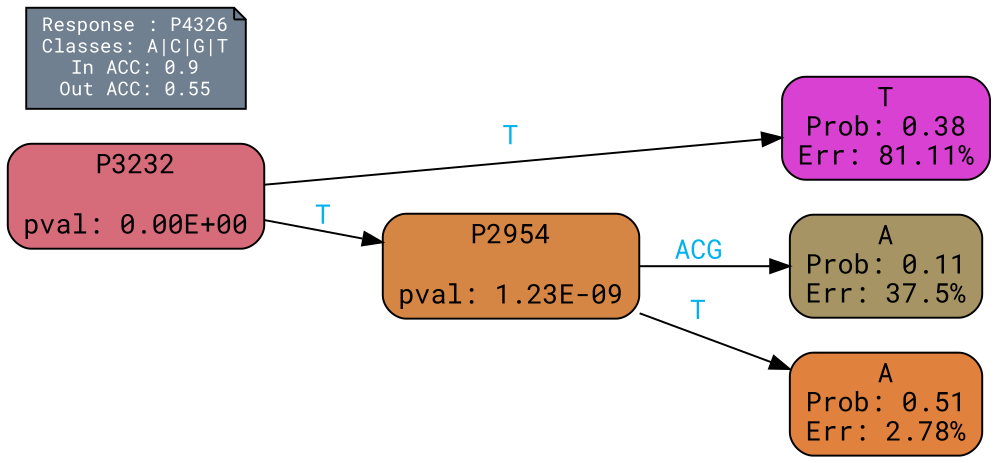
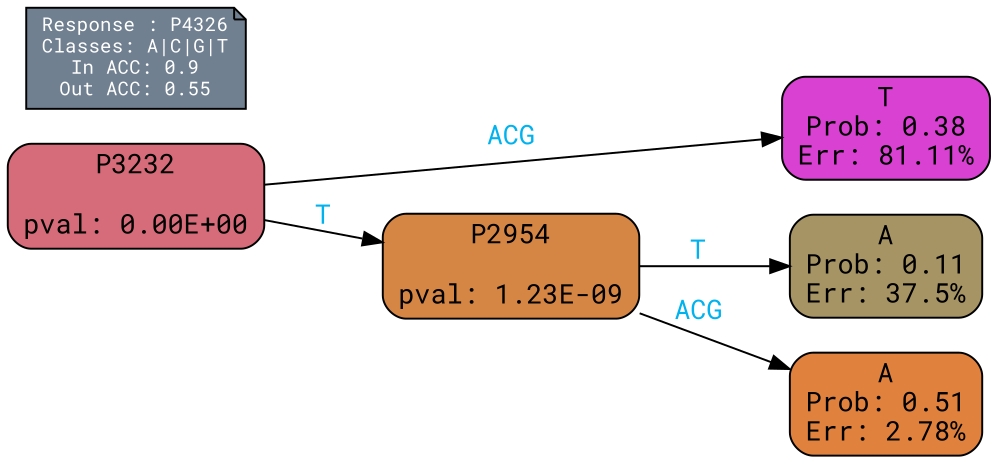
edge "P3232 pval: 0.00E+00" -> "T Prob: 0.38 Err: 81.11%": label "T" -> "ACG"
edge "P2954 pval: 1.23E-09" -> "A Prob: 0.11 Err: 37.5%": label "ACG" -> "T"
edge "P2954 pval: 1.23E-09" -> "A Prob: 0.51 Err: 2.78%": label "T" -> "ACG"
